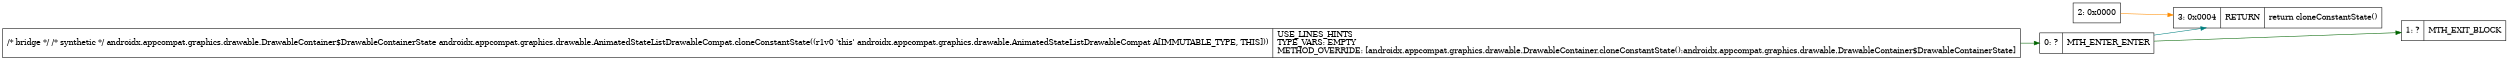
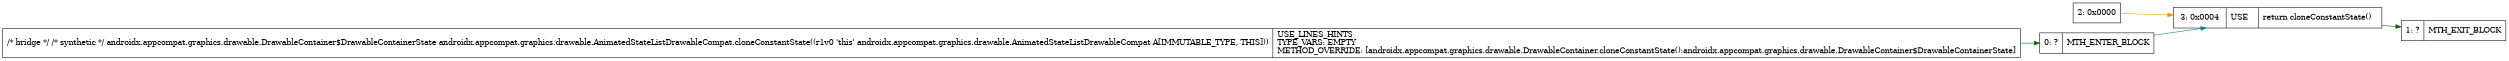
node "3: 0x0004": text "RETURN" -> "USE"
edge "0: ?" -> "1: ?": now "3: 0x0004" -> "1: ?"
node "0: ?": text "MTH_ENTER_ENTER" -> "MTH_ENTER_BLOCK"
